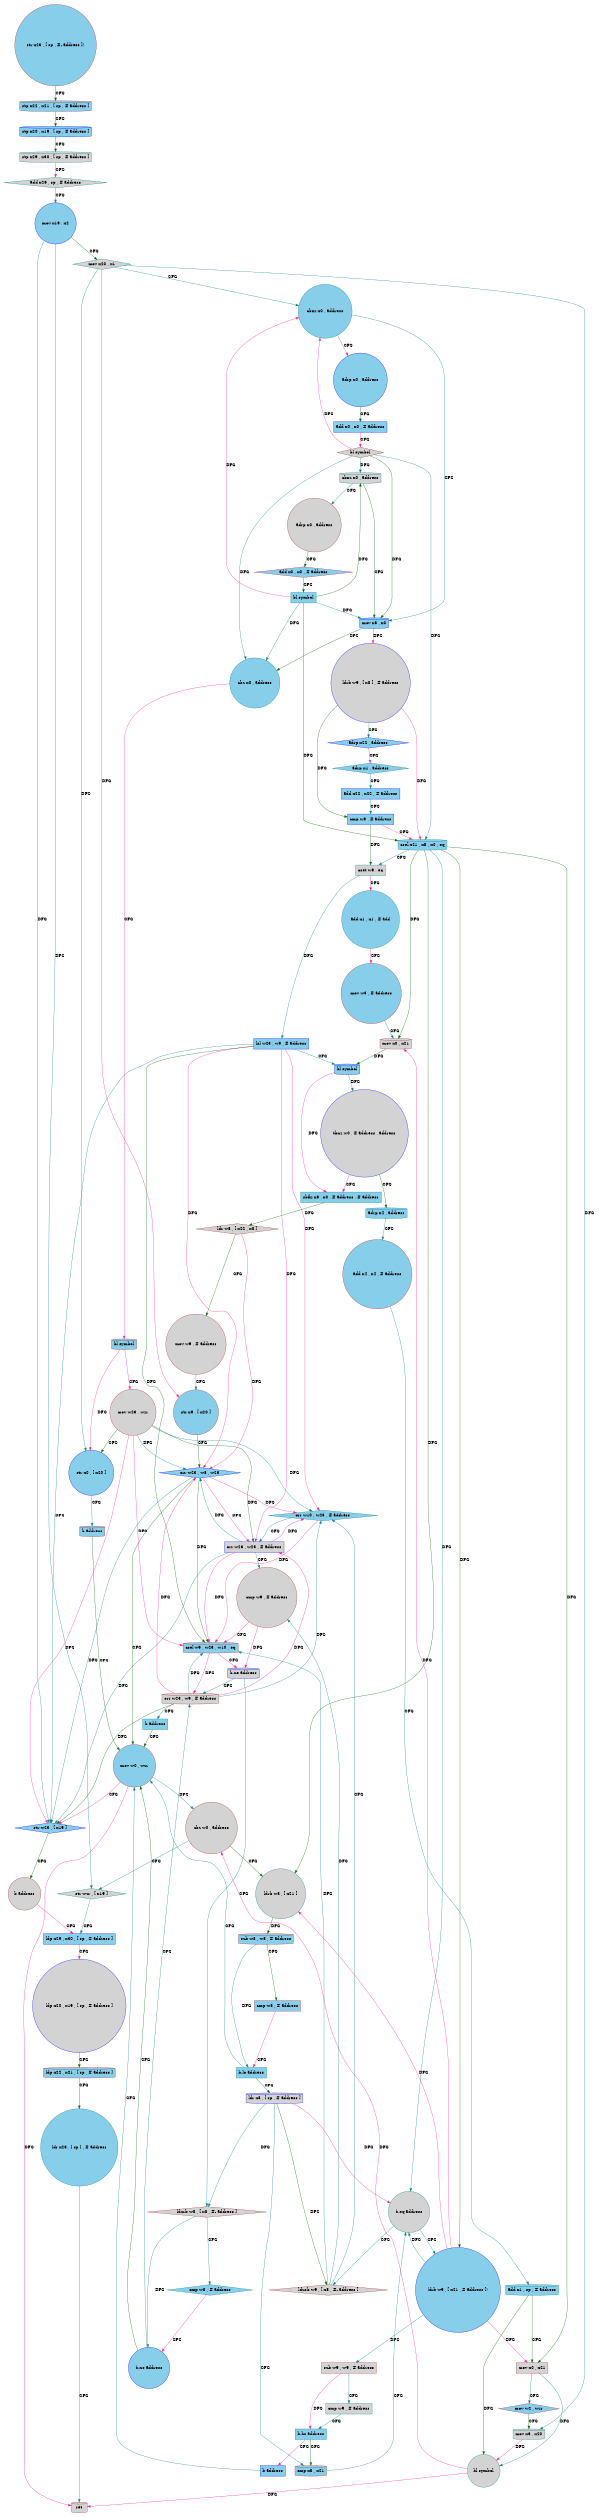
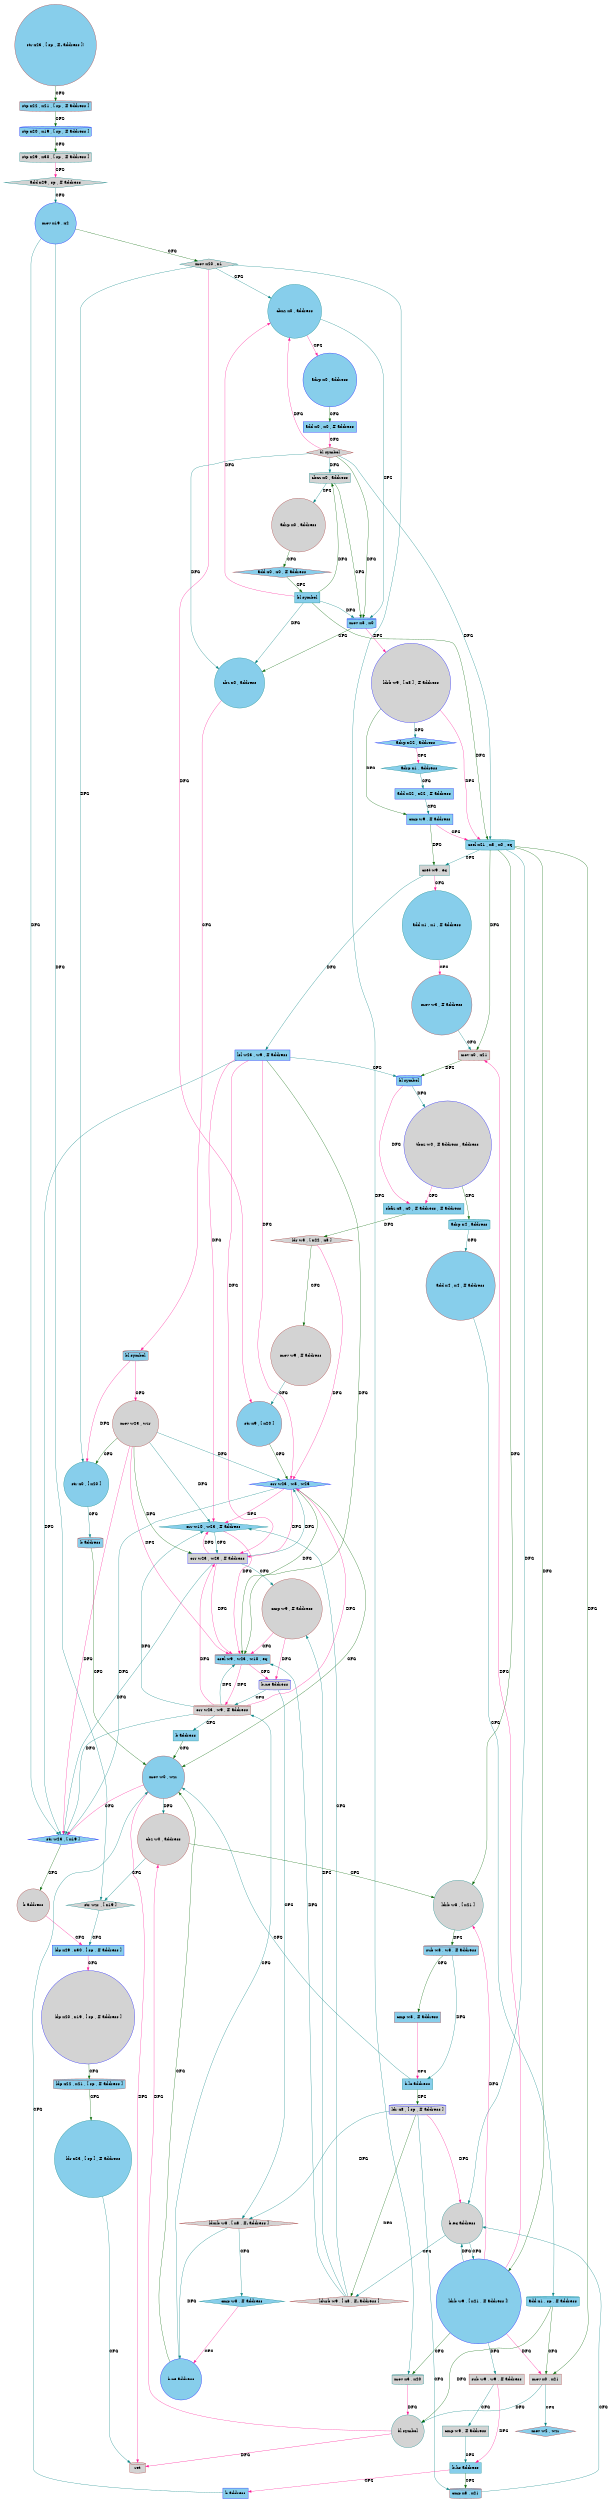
node "add x1 , x1 , # add": label "add x1 , x1 , # add" -> "add x1 , x1 , # address"
node "str x0 , [ x20 ]": color blue -> teal
edge "orr w23 , w9 , # address" -> "str w23 , [ x19 ]": color darkgreen -> teal
edge "mov w2 , wzr" -> "mov x3 , x20": now "ldrb w9 , [ x21 , # address ]!" -> "mov x3 , x20"
